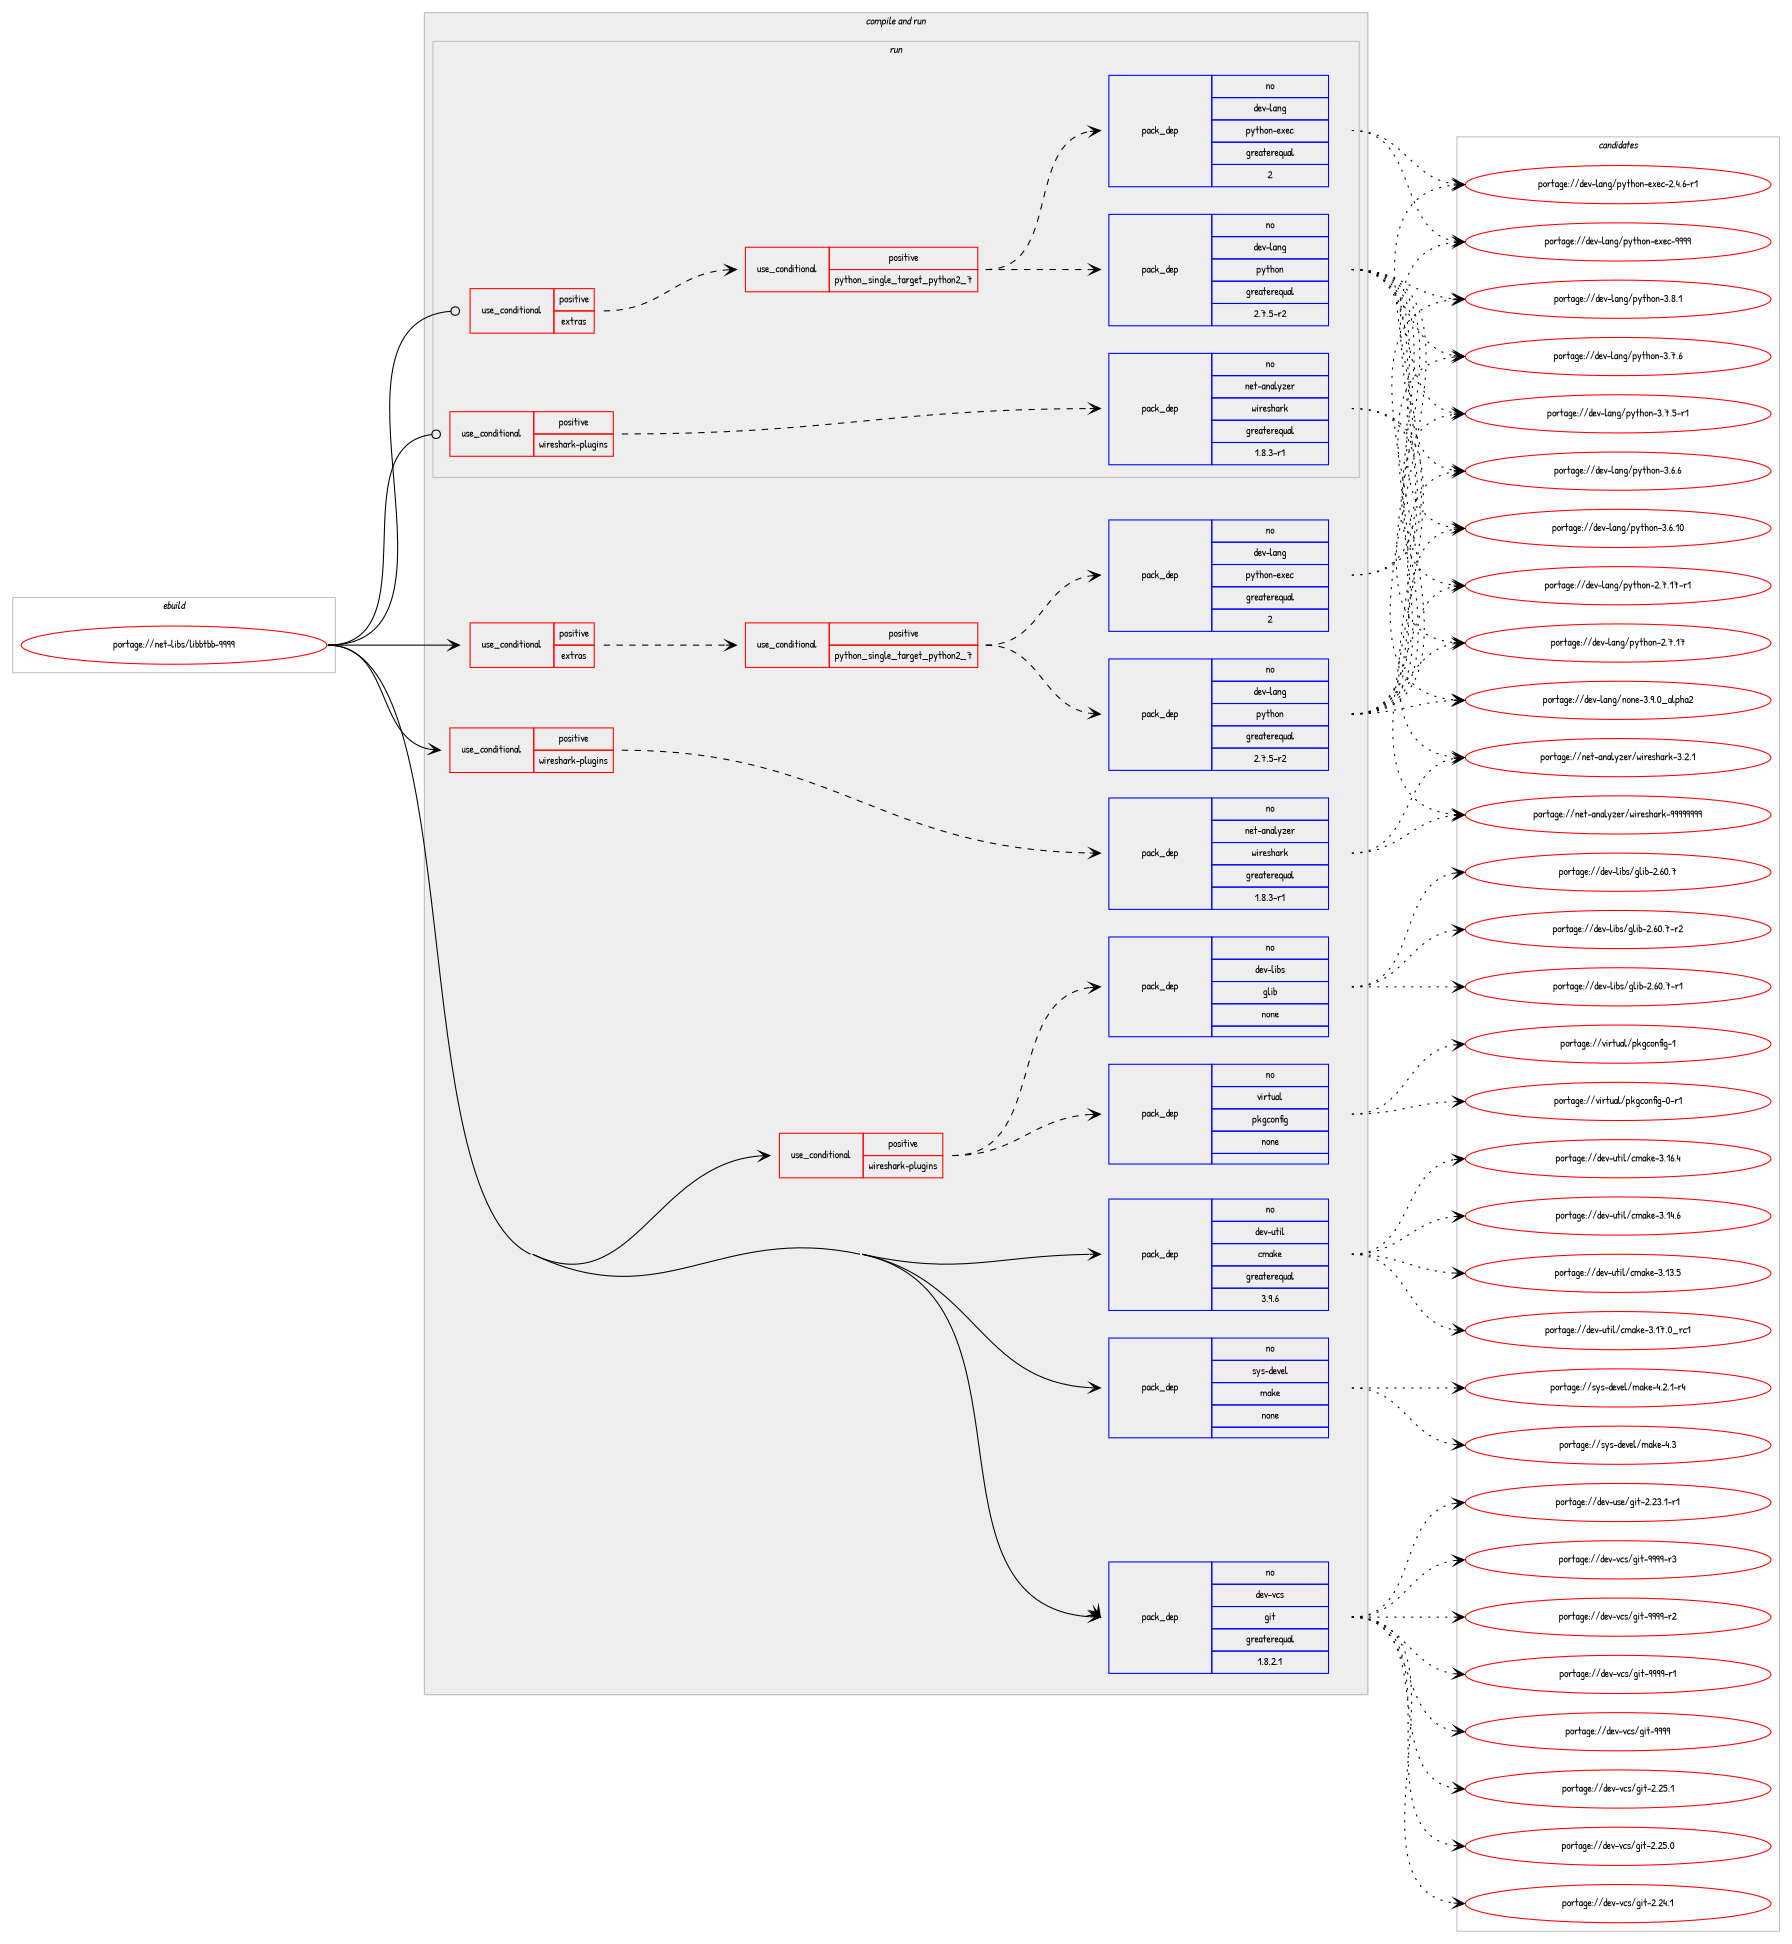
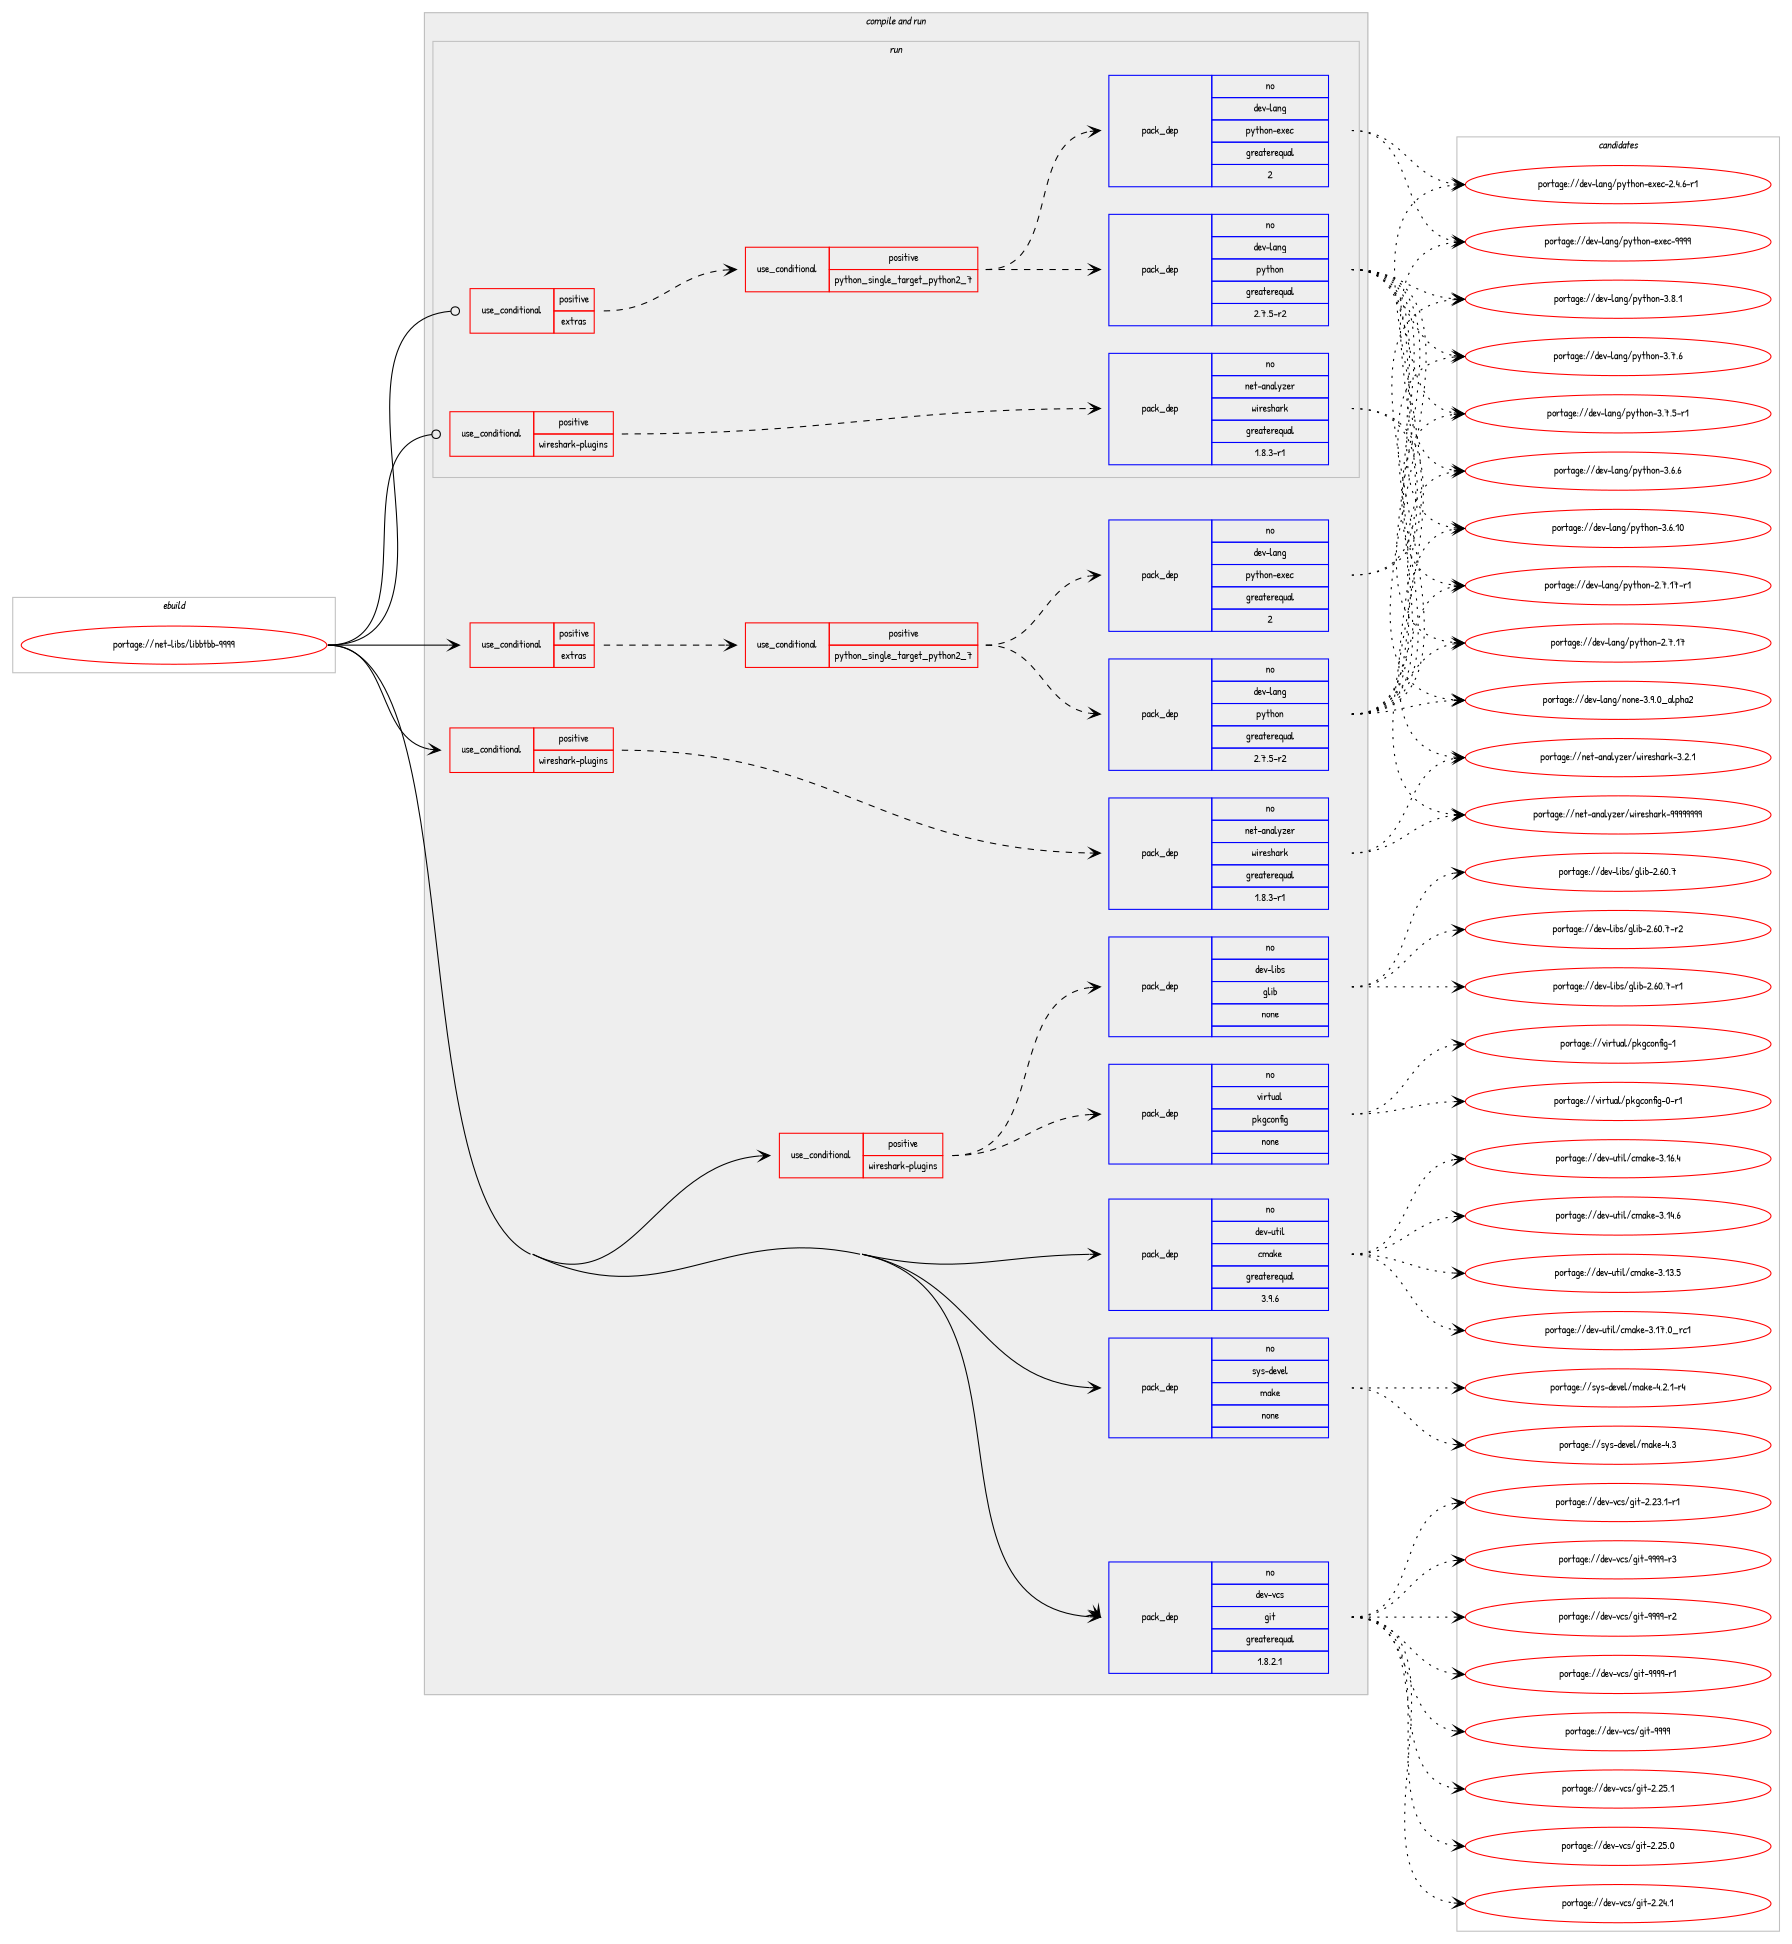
node "portage://dev-use/git-2.23.1-r1": label "portage://dev-use/git-2.23.1-r1" -> "portage://dev-vcs/git-2.23.1-r1"
